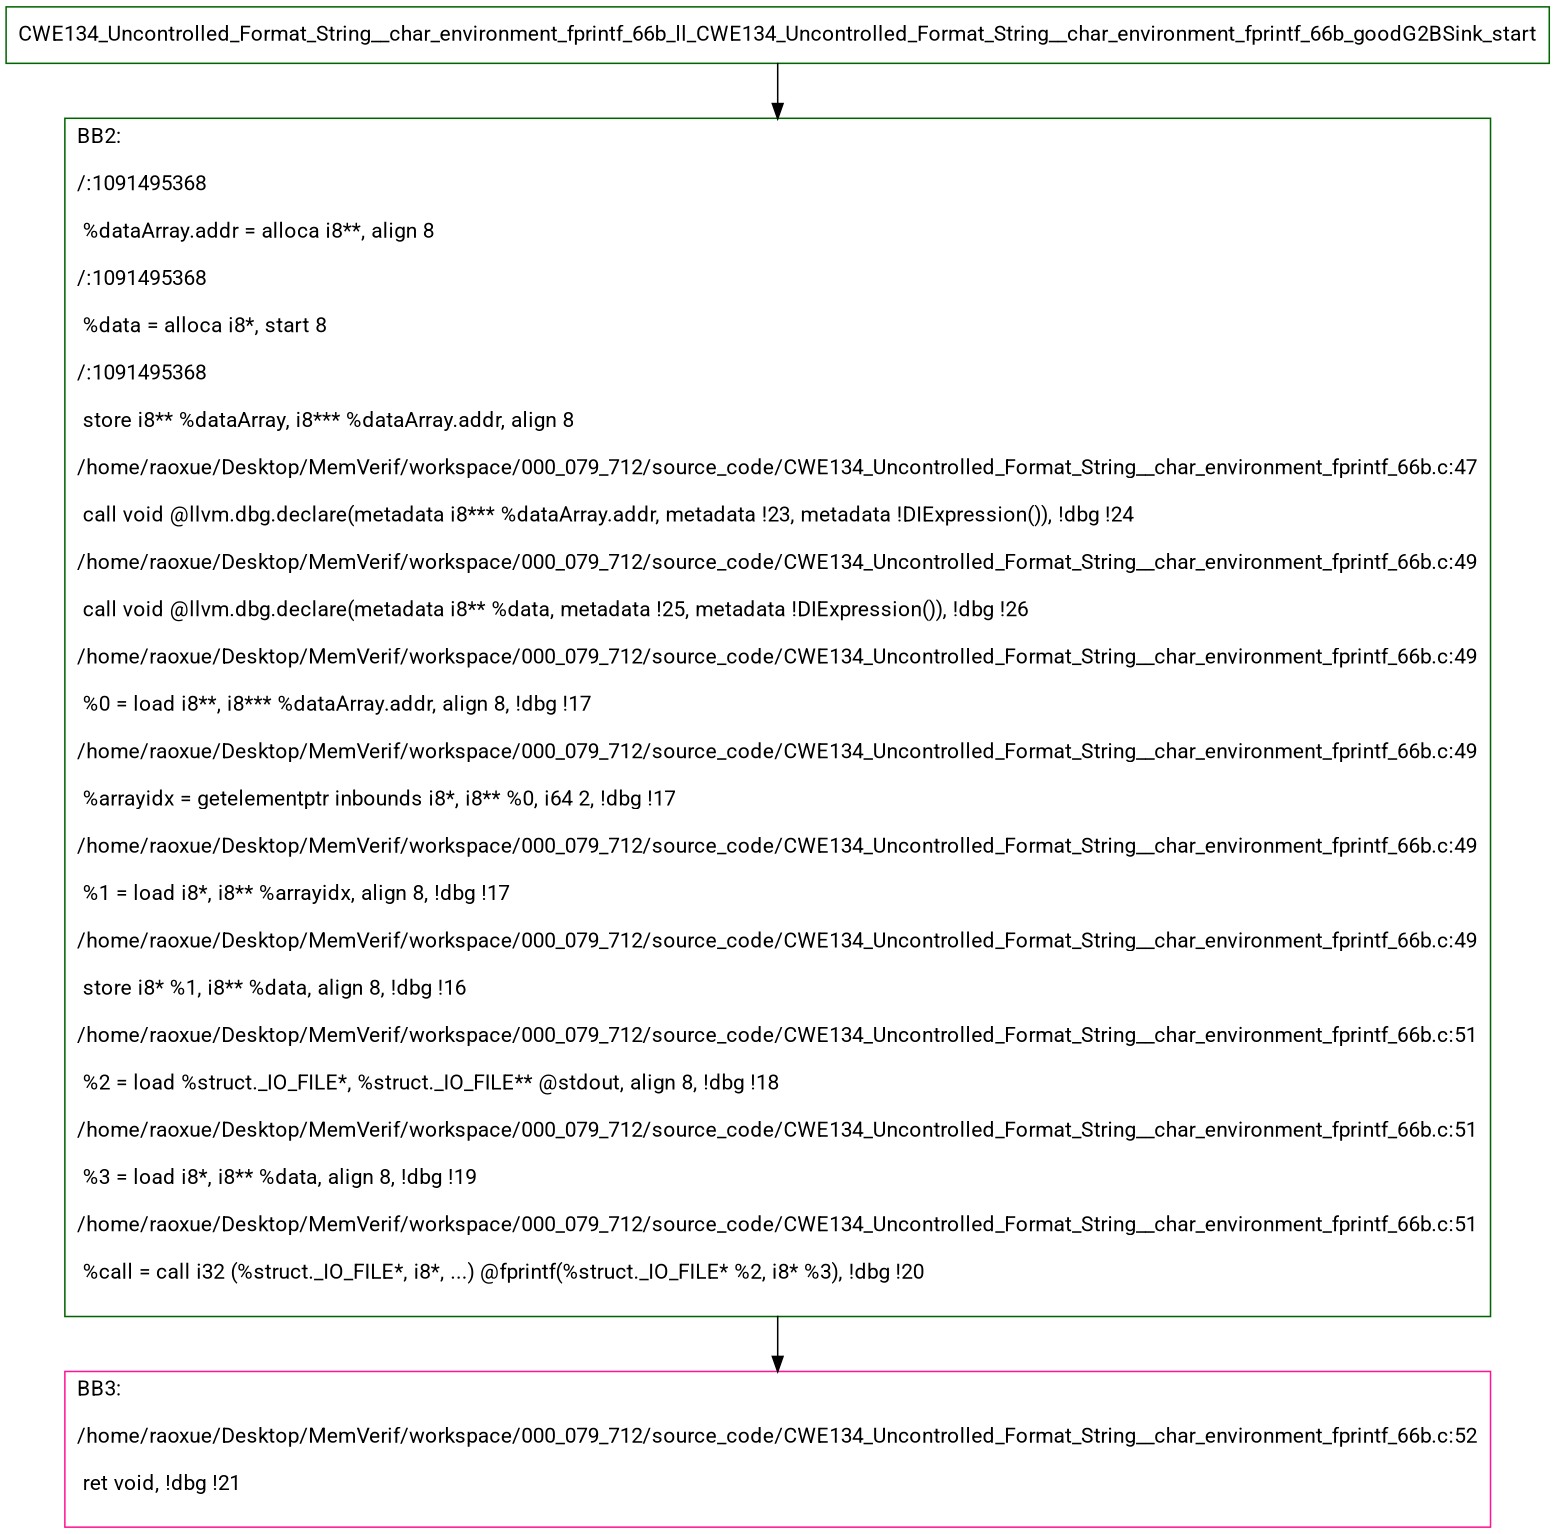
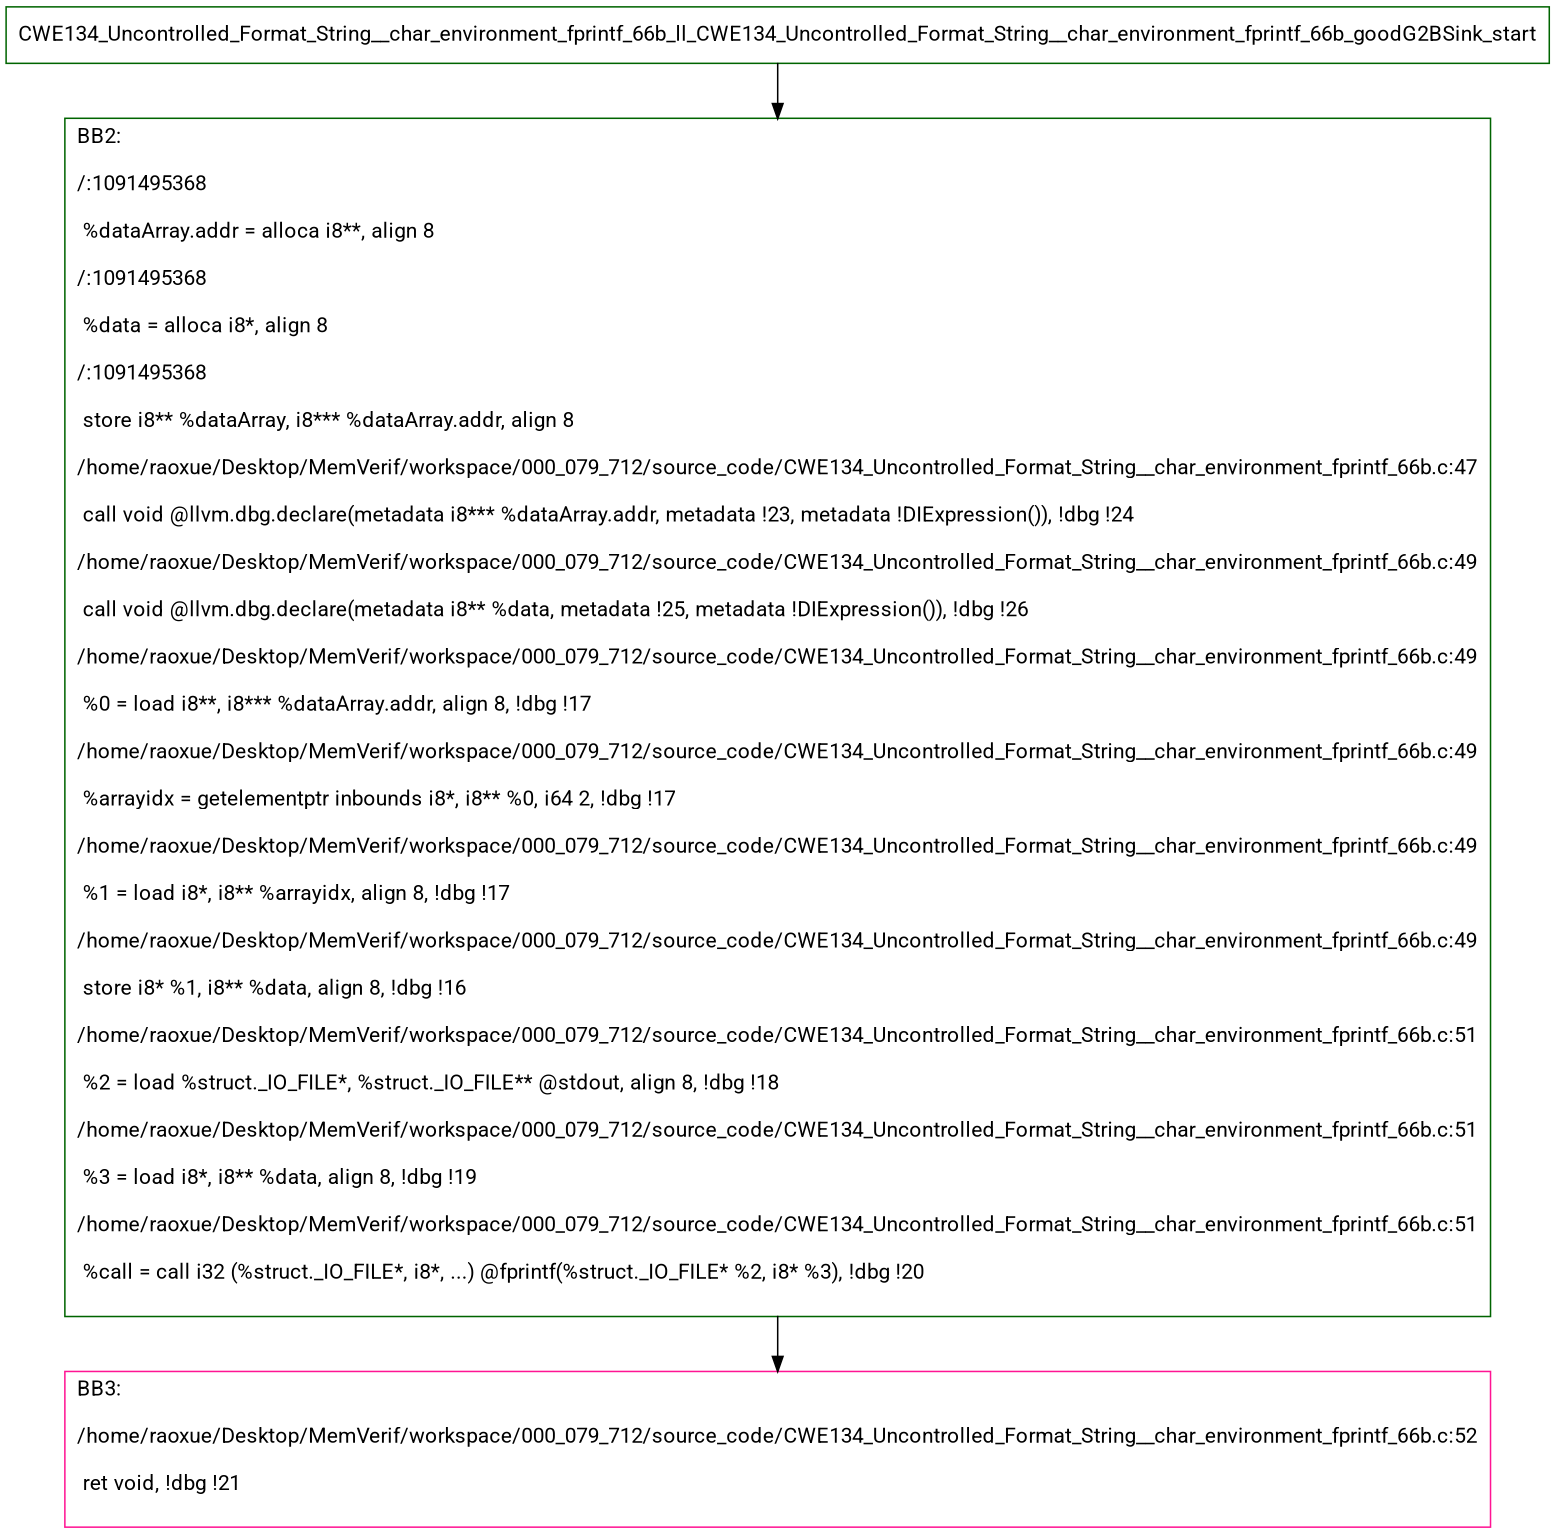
node "BB2:": text "%data = alloca i8*, start 8" -> "%data = alloca i8*, align 8"
